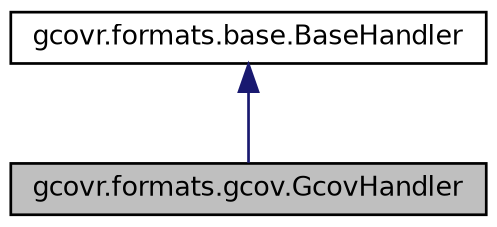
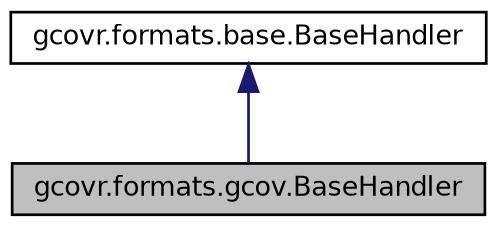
node "gcovr.formats.gcov.GcovHandler": label "gcovr.formats.gcov.GcovHandler" -> "gcovr.formats.gcov.BaseHandler"
